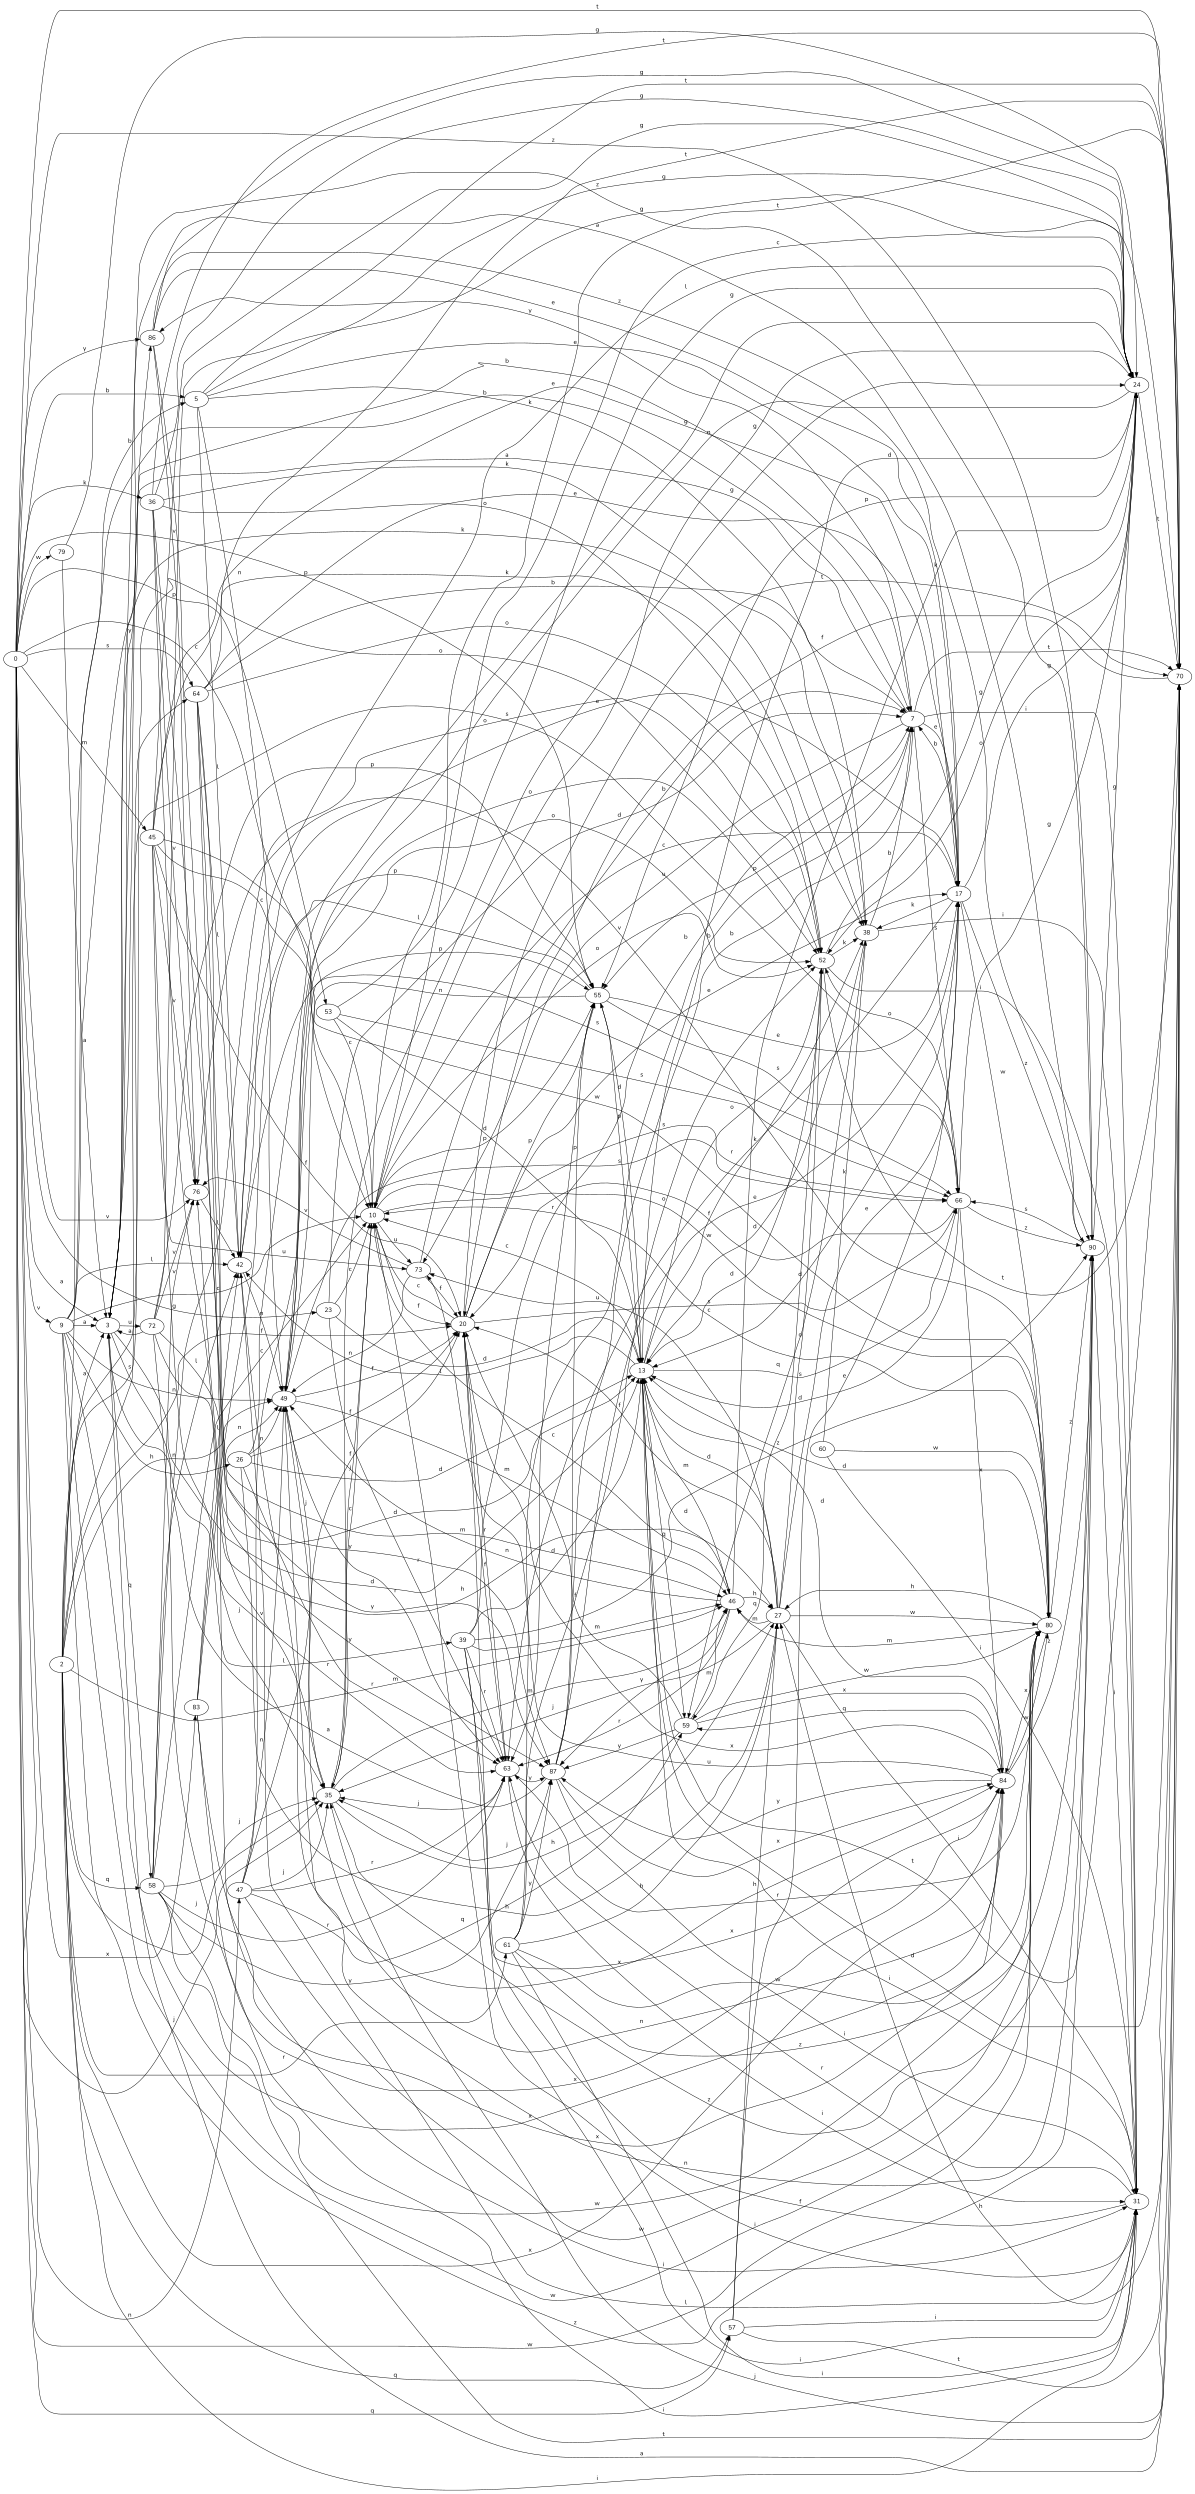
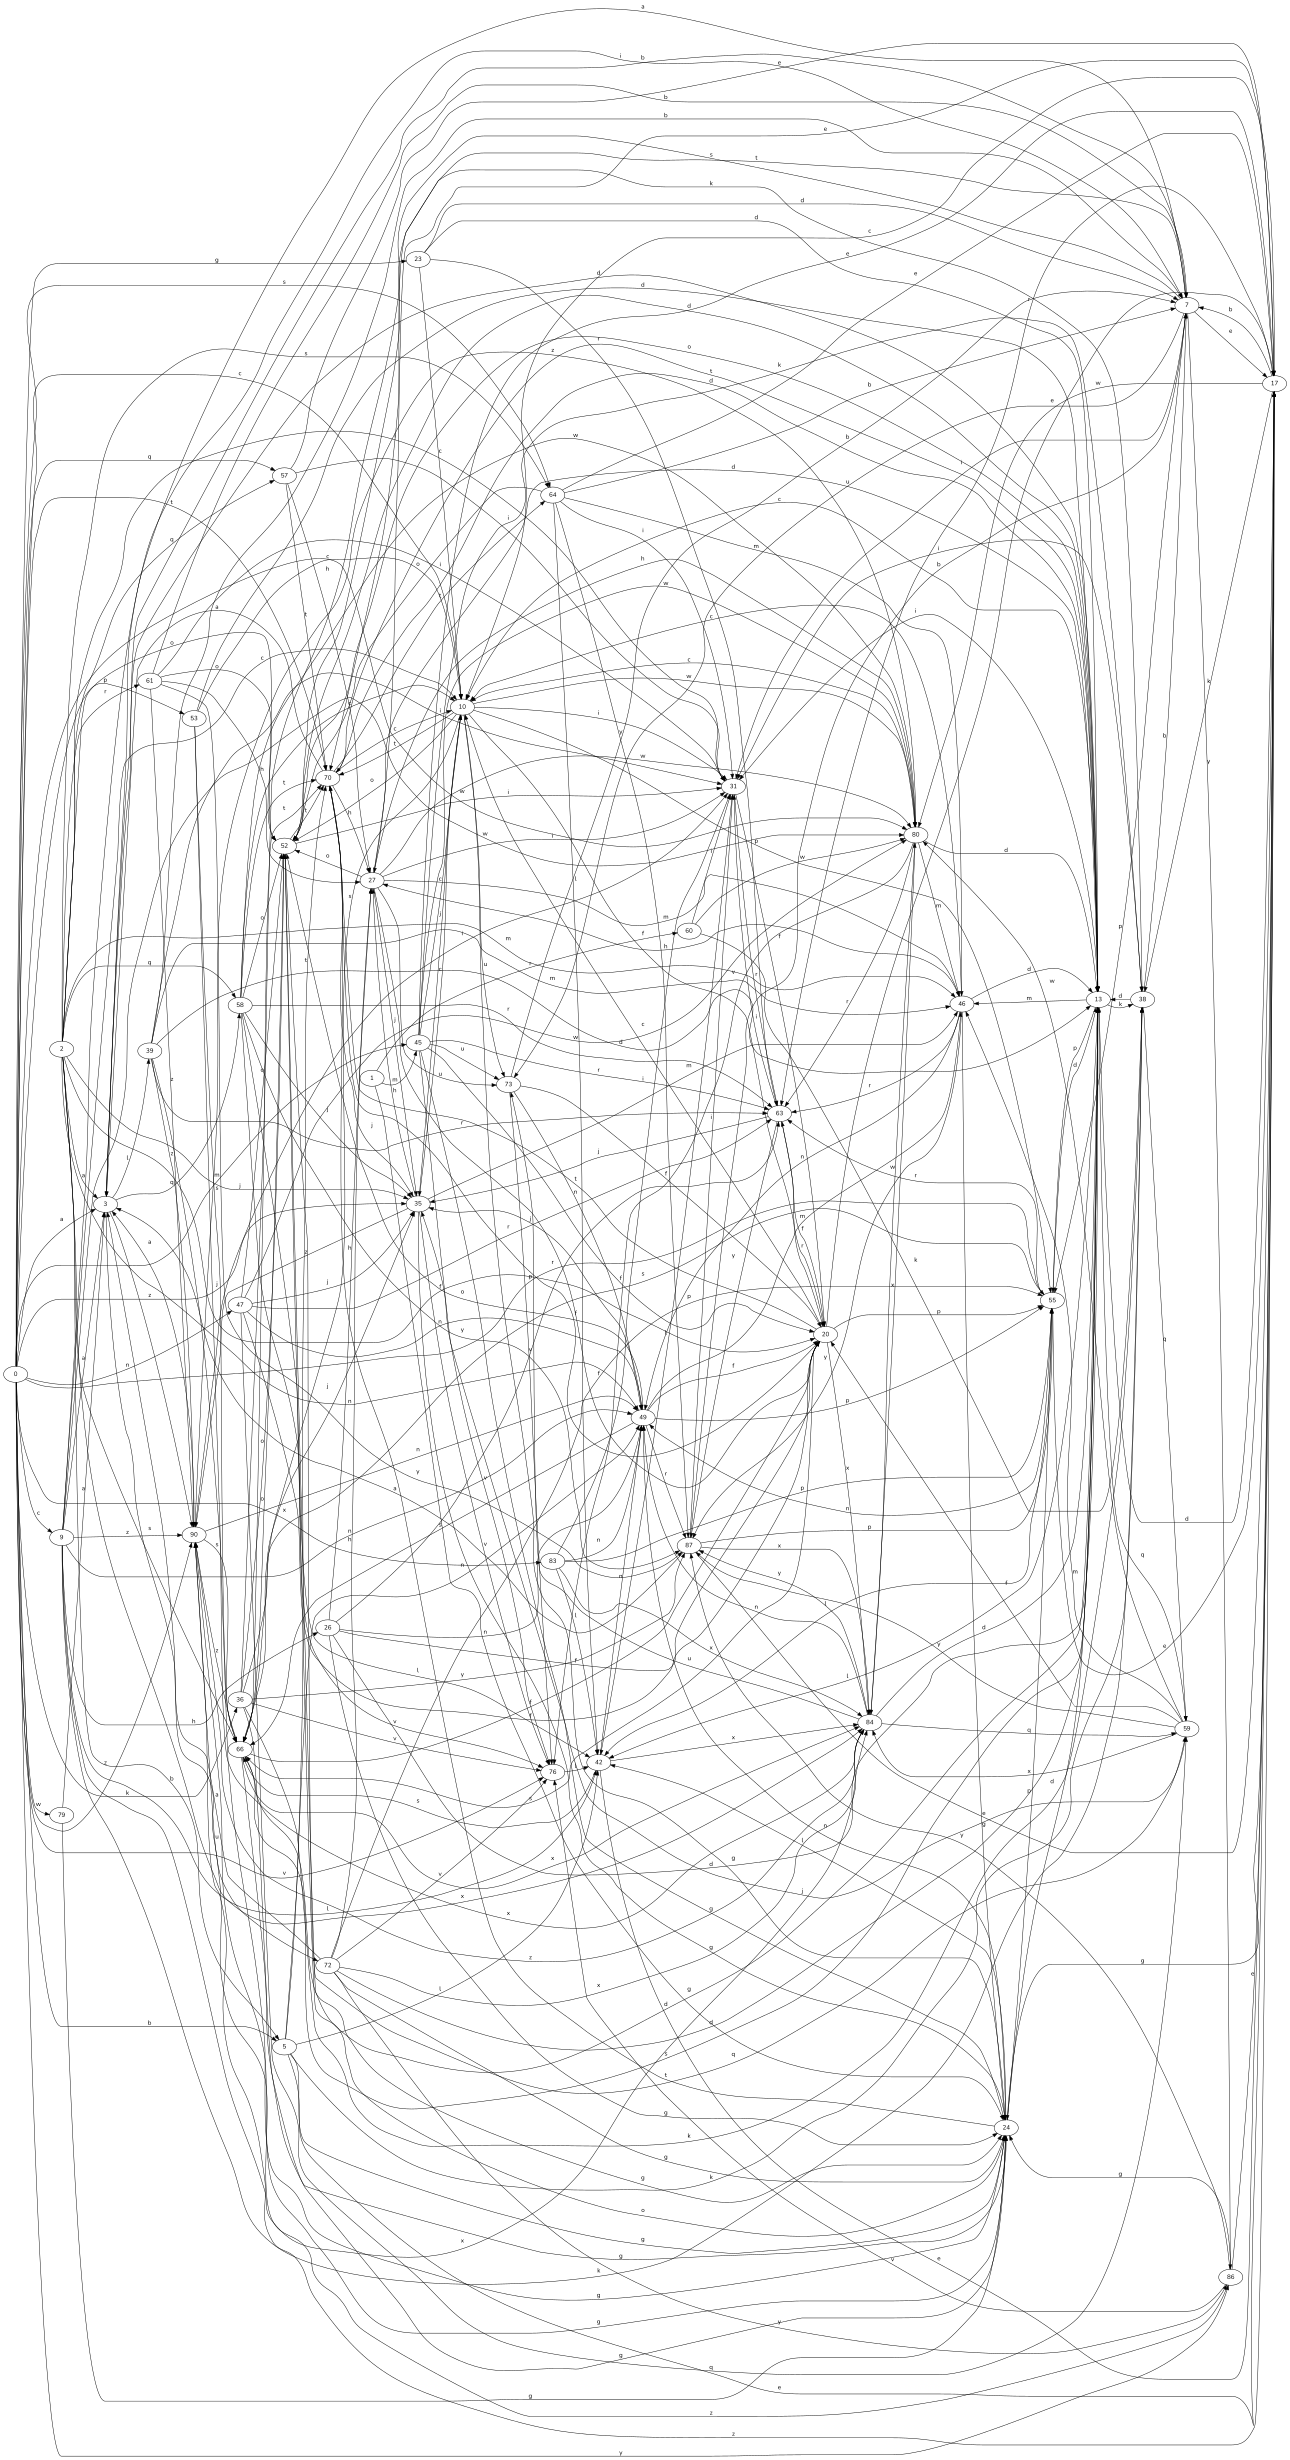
edge "64" -> "70": reversed
edge "9" -> "7": label "b" -> "i"
edge "46" -> "24": label "k" -> "g"
edge "3" -> "86": now "72" -> "86"
node "1": added
edge "0" -> "9": label "v" -> "c"
edge "49" -> "63": now "49" -> "87"
edge "61" -> "80": removed, label "w"
